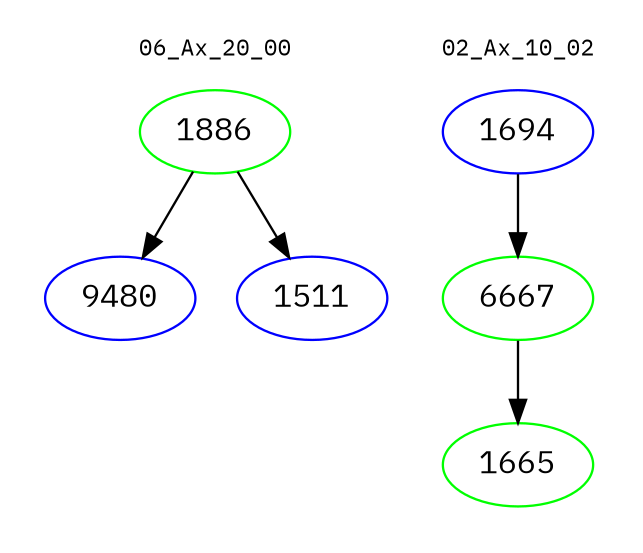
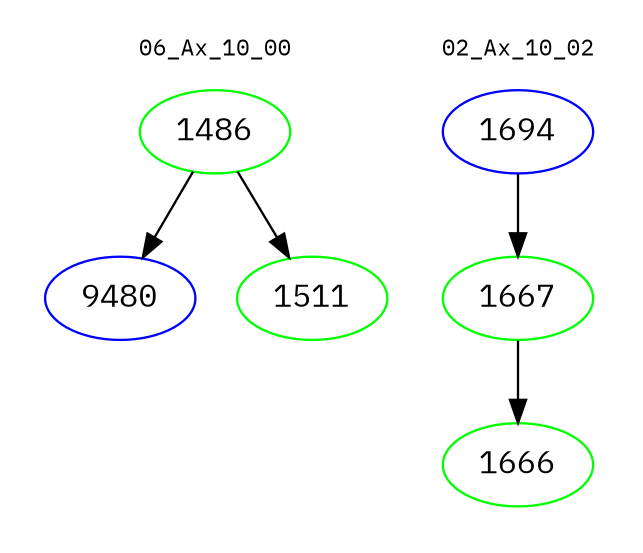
cluster "06_Ax_20_00": label "06_Ax_20_00" -> "06_Ax_10_00"
node "1886": label "1886" -> "1486"
node "1511": color blue -> green
node "6667": label "6667" -> "1667"
node "1665": label "1665" -> "1666"
